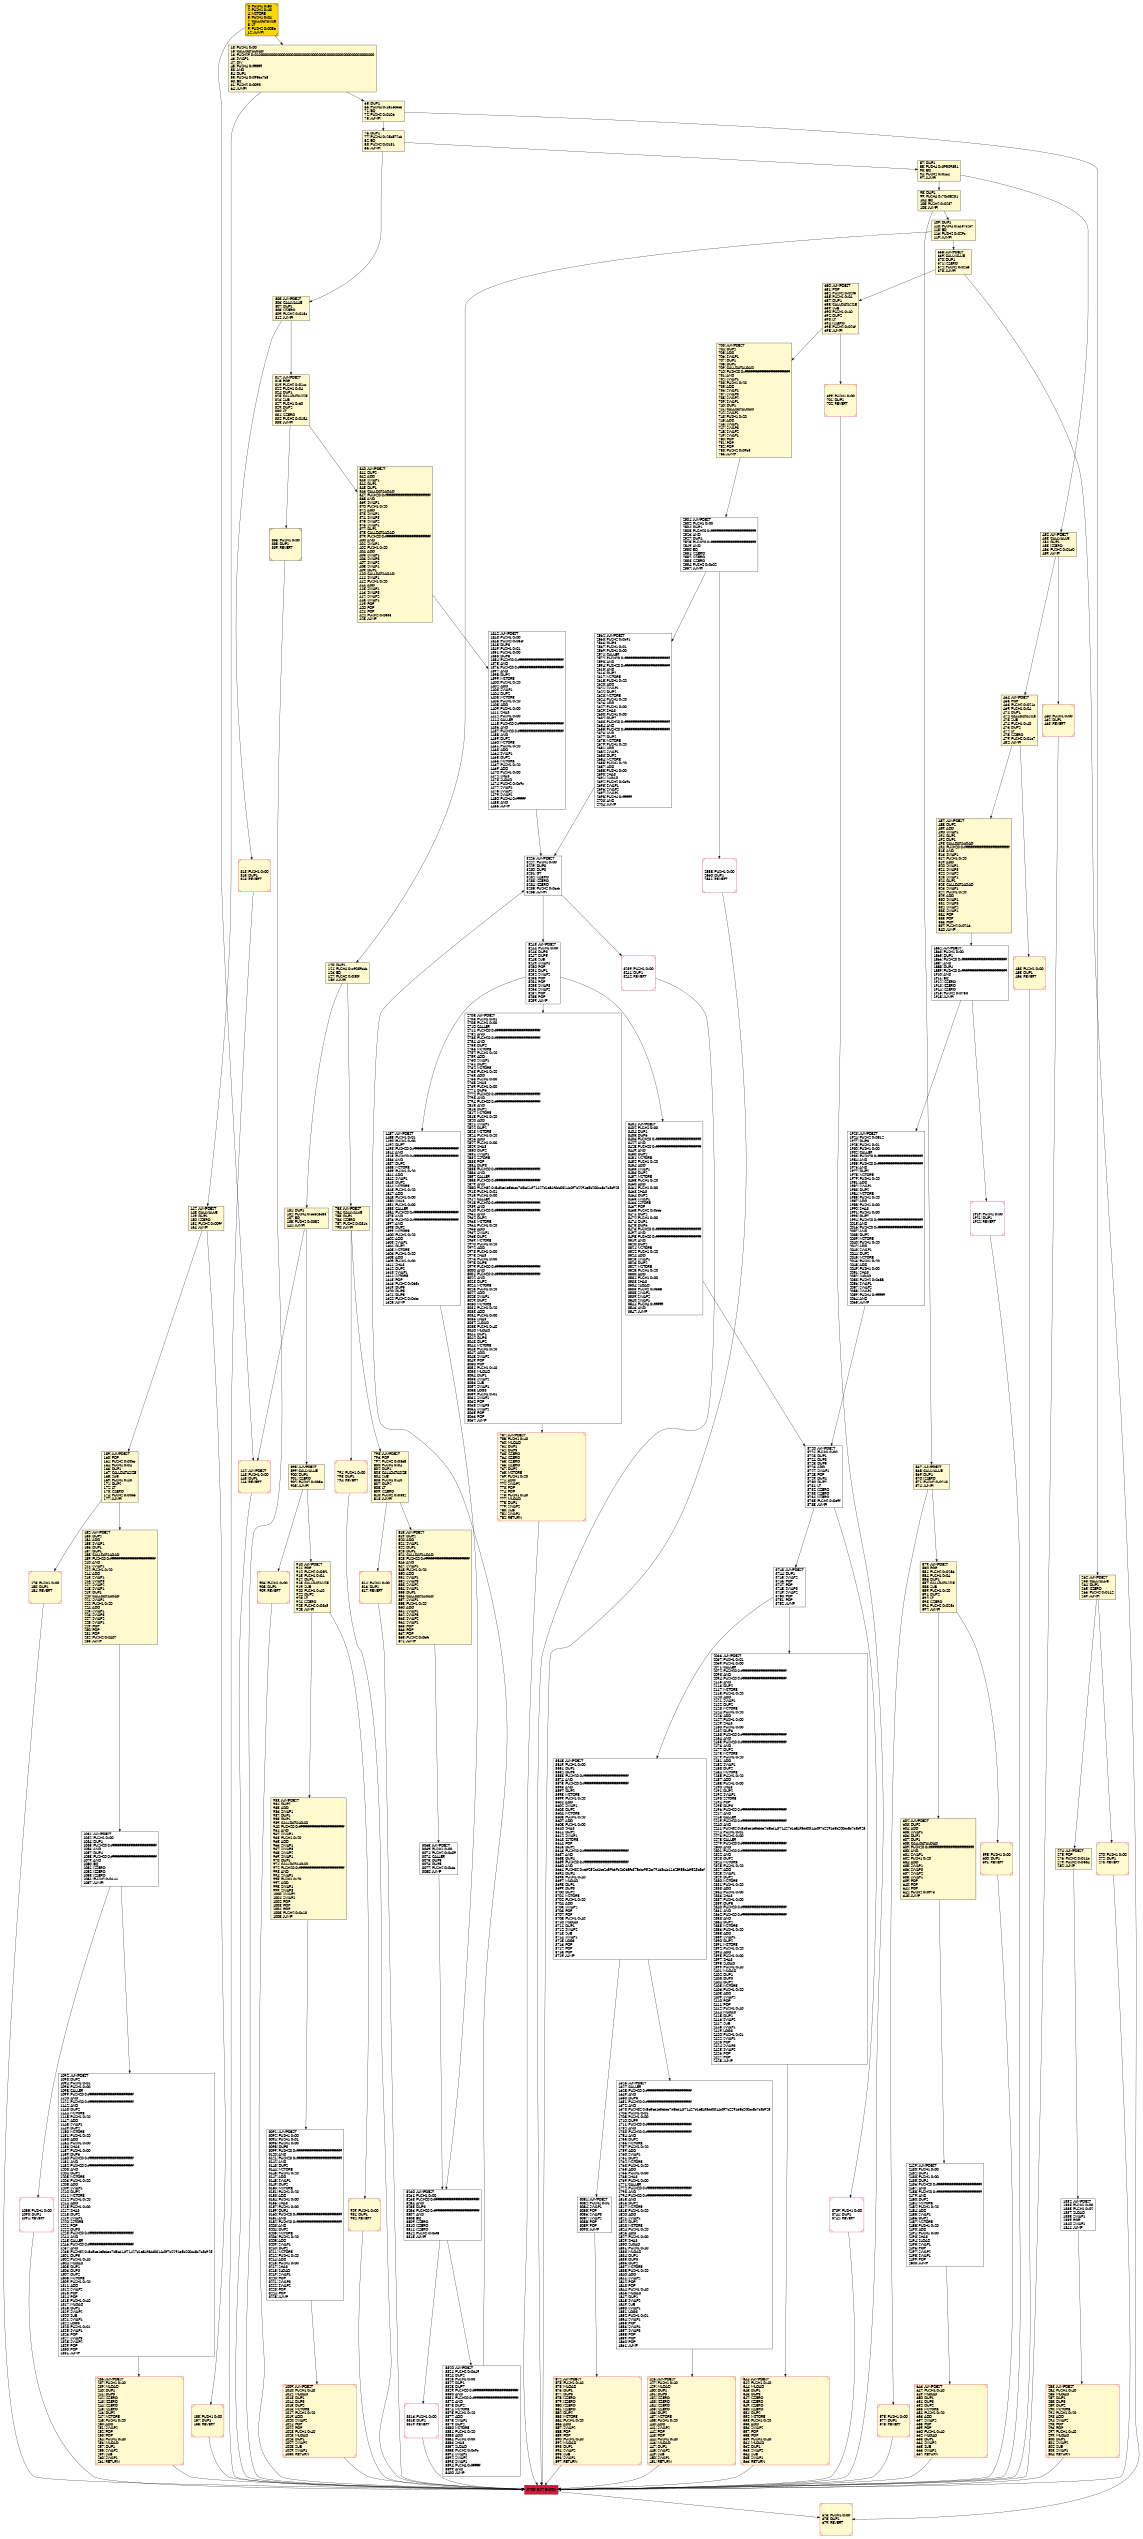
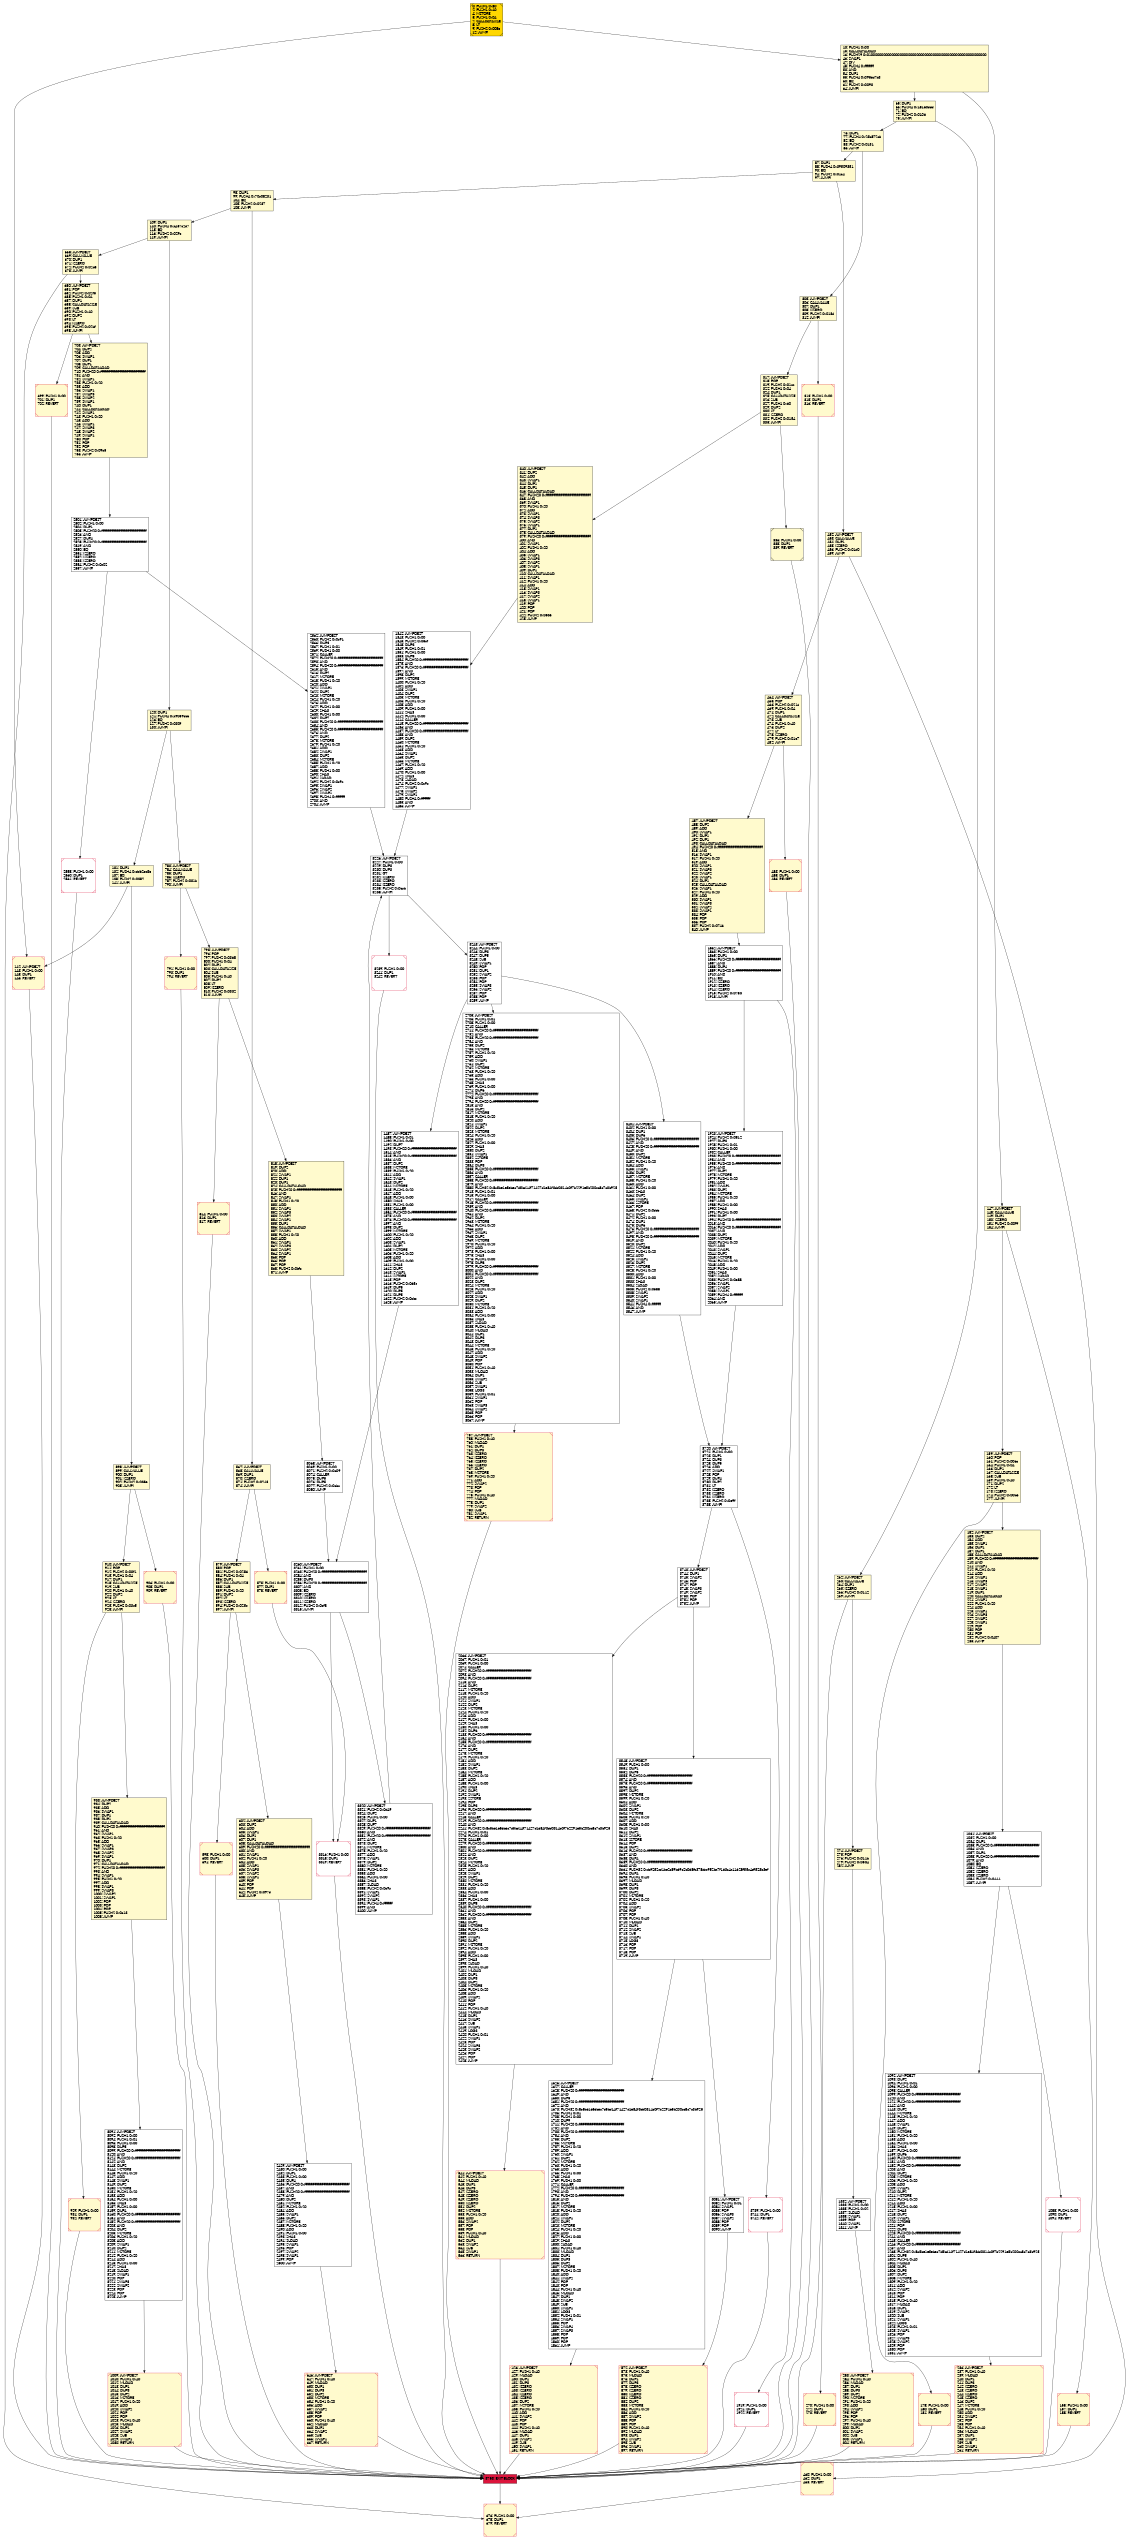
edge "460: PUSH1 0x00 462: DUP1 463: REVERT" -> "3753: EXIT BLOCK": now "460: PUSH1 0x00 462: DUP1 463: REVERT" -> "676: PUSH1 0x00 678: DUP1 679: REVERT"
edge "575: PUSH1 0x00 577: DUP1 578: REVERT" -> "3753: EXIT BLOCK": now "575: PUSH1 0x00 577: DUP1 578: REVERT" -> "3316: PUSH1 0x00 3318: DUP1 3319: REVERT"
